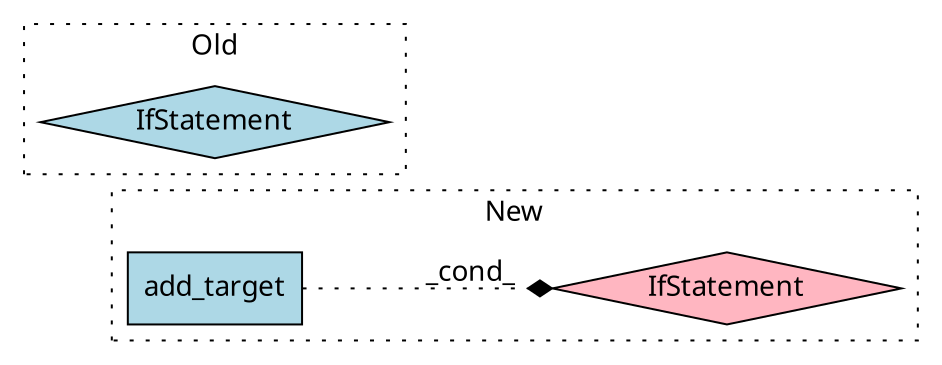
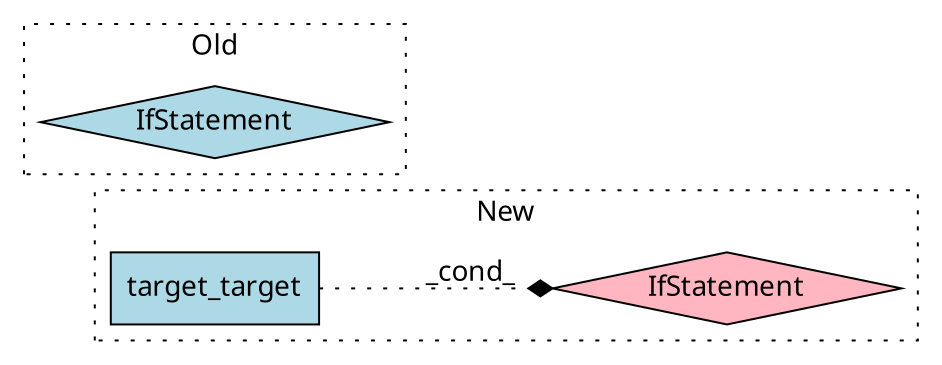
node "add_target": label "add_target" -> "target_target"
